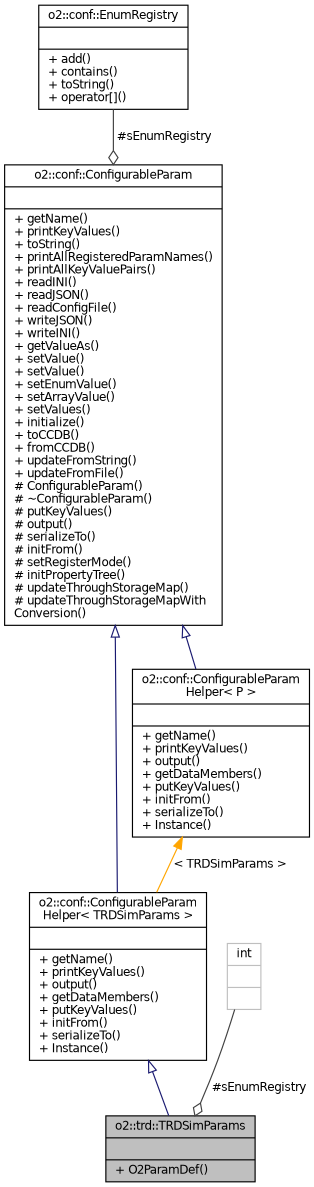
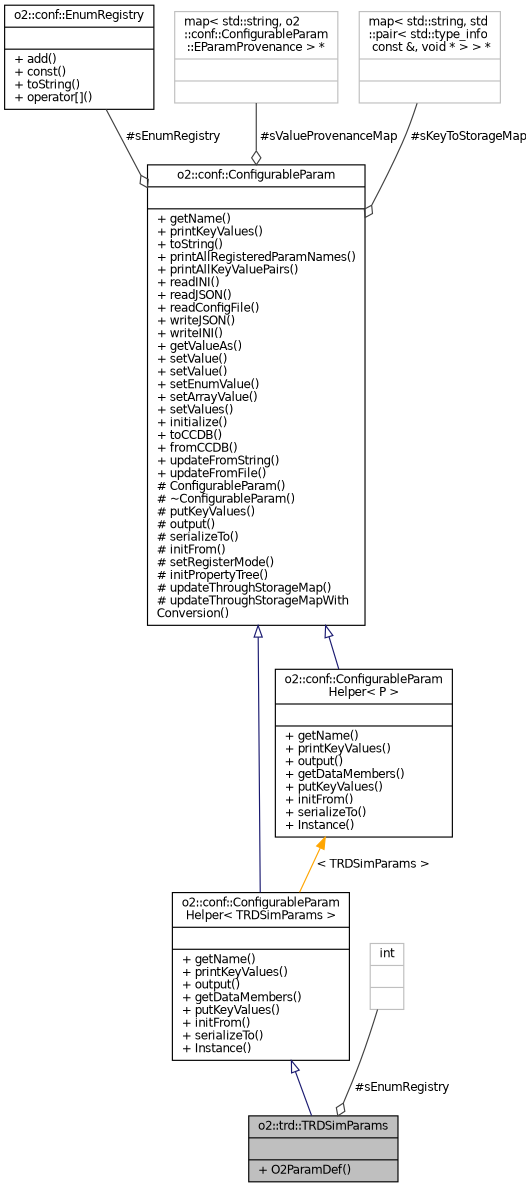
node "map< std::string, o2": added
node "map< std::string, std": added
node "o2::conf::EnumRegistry": text "+ contains()" -> "+ const()"
